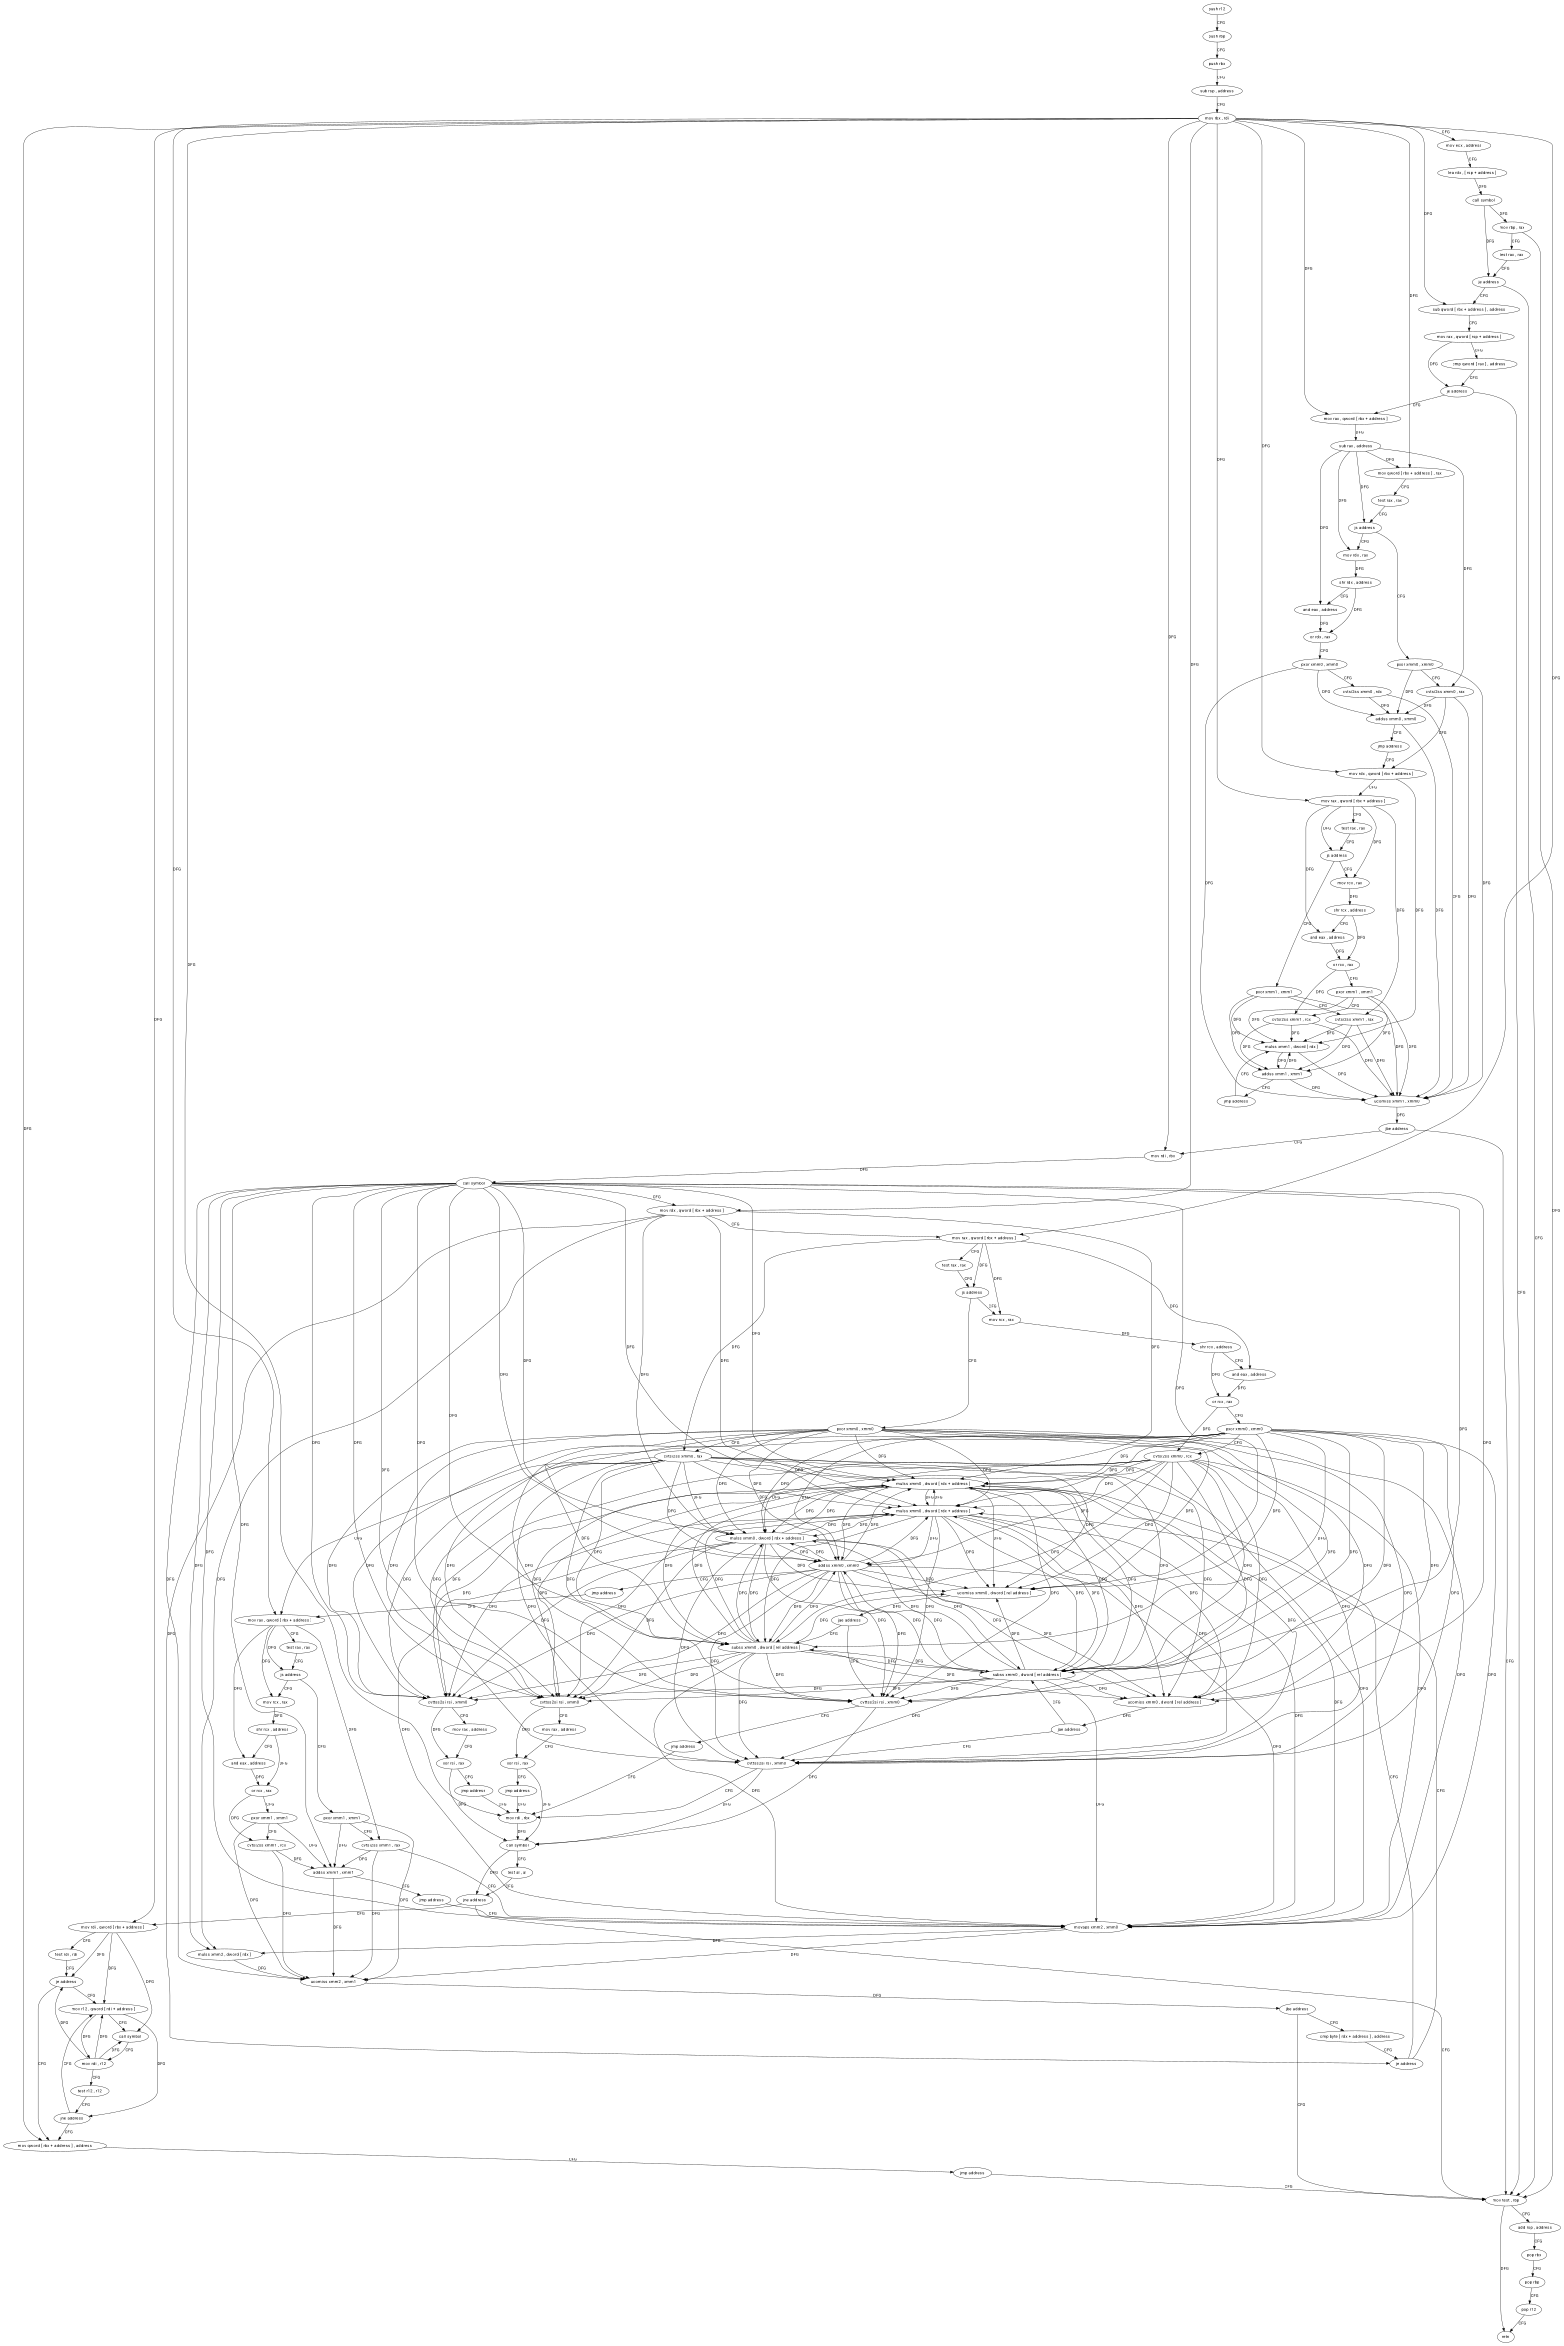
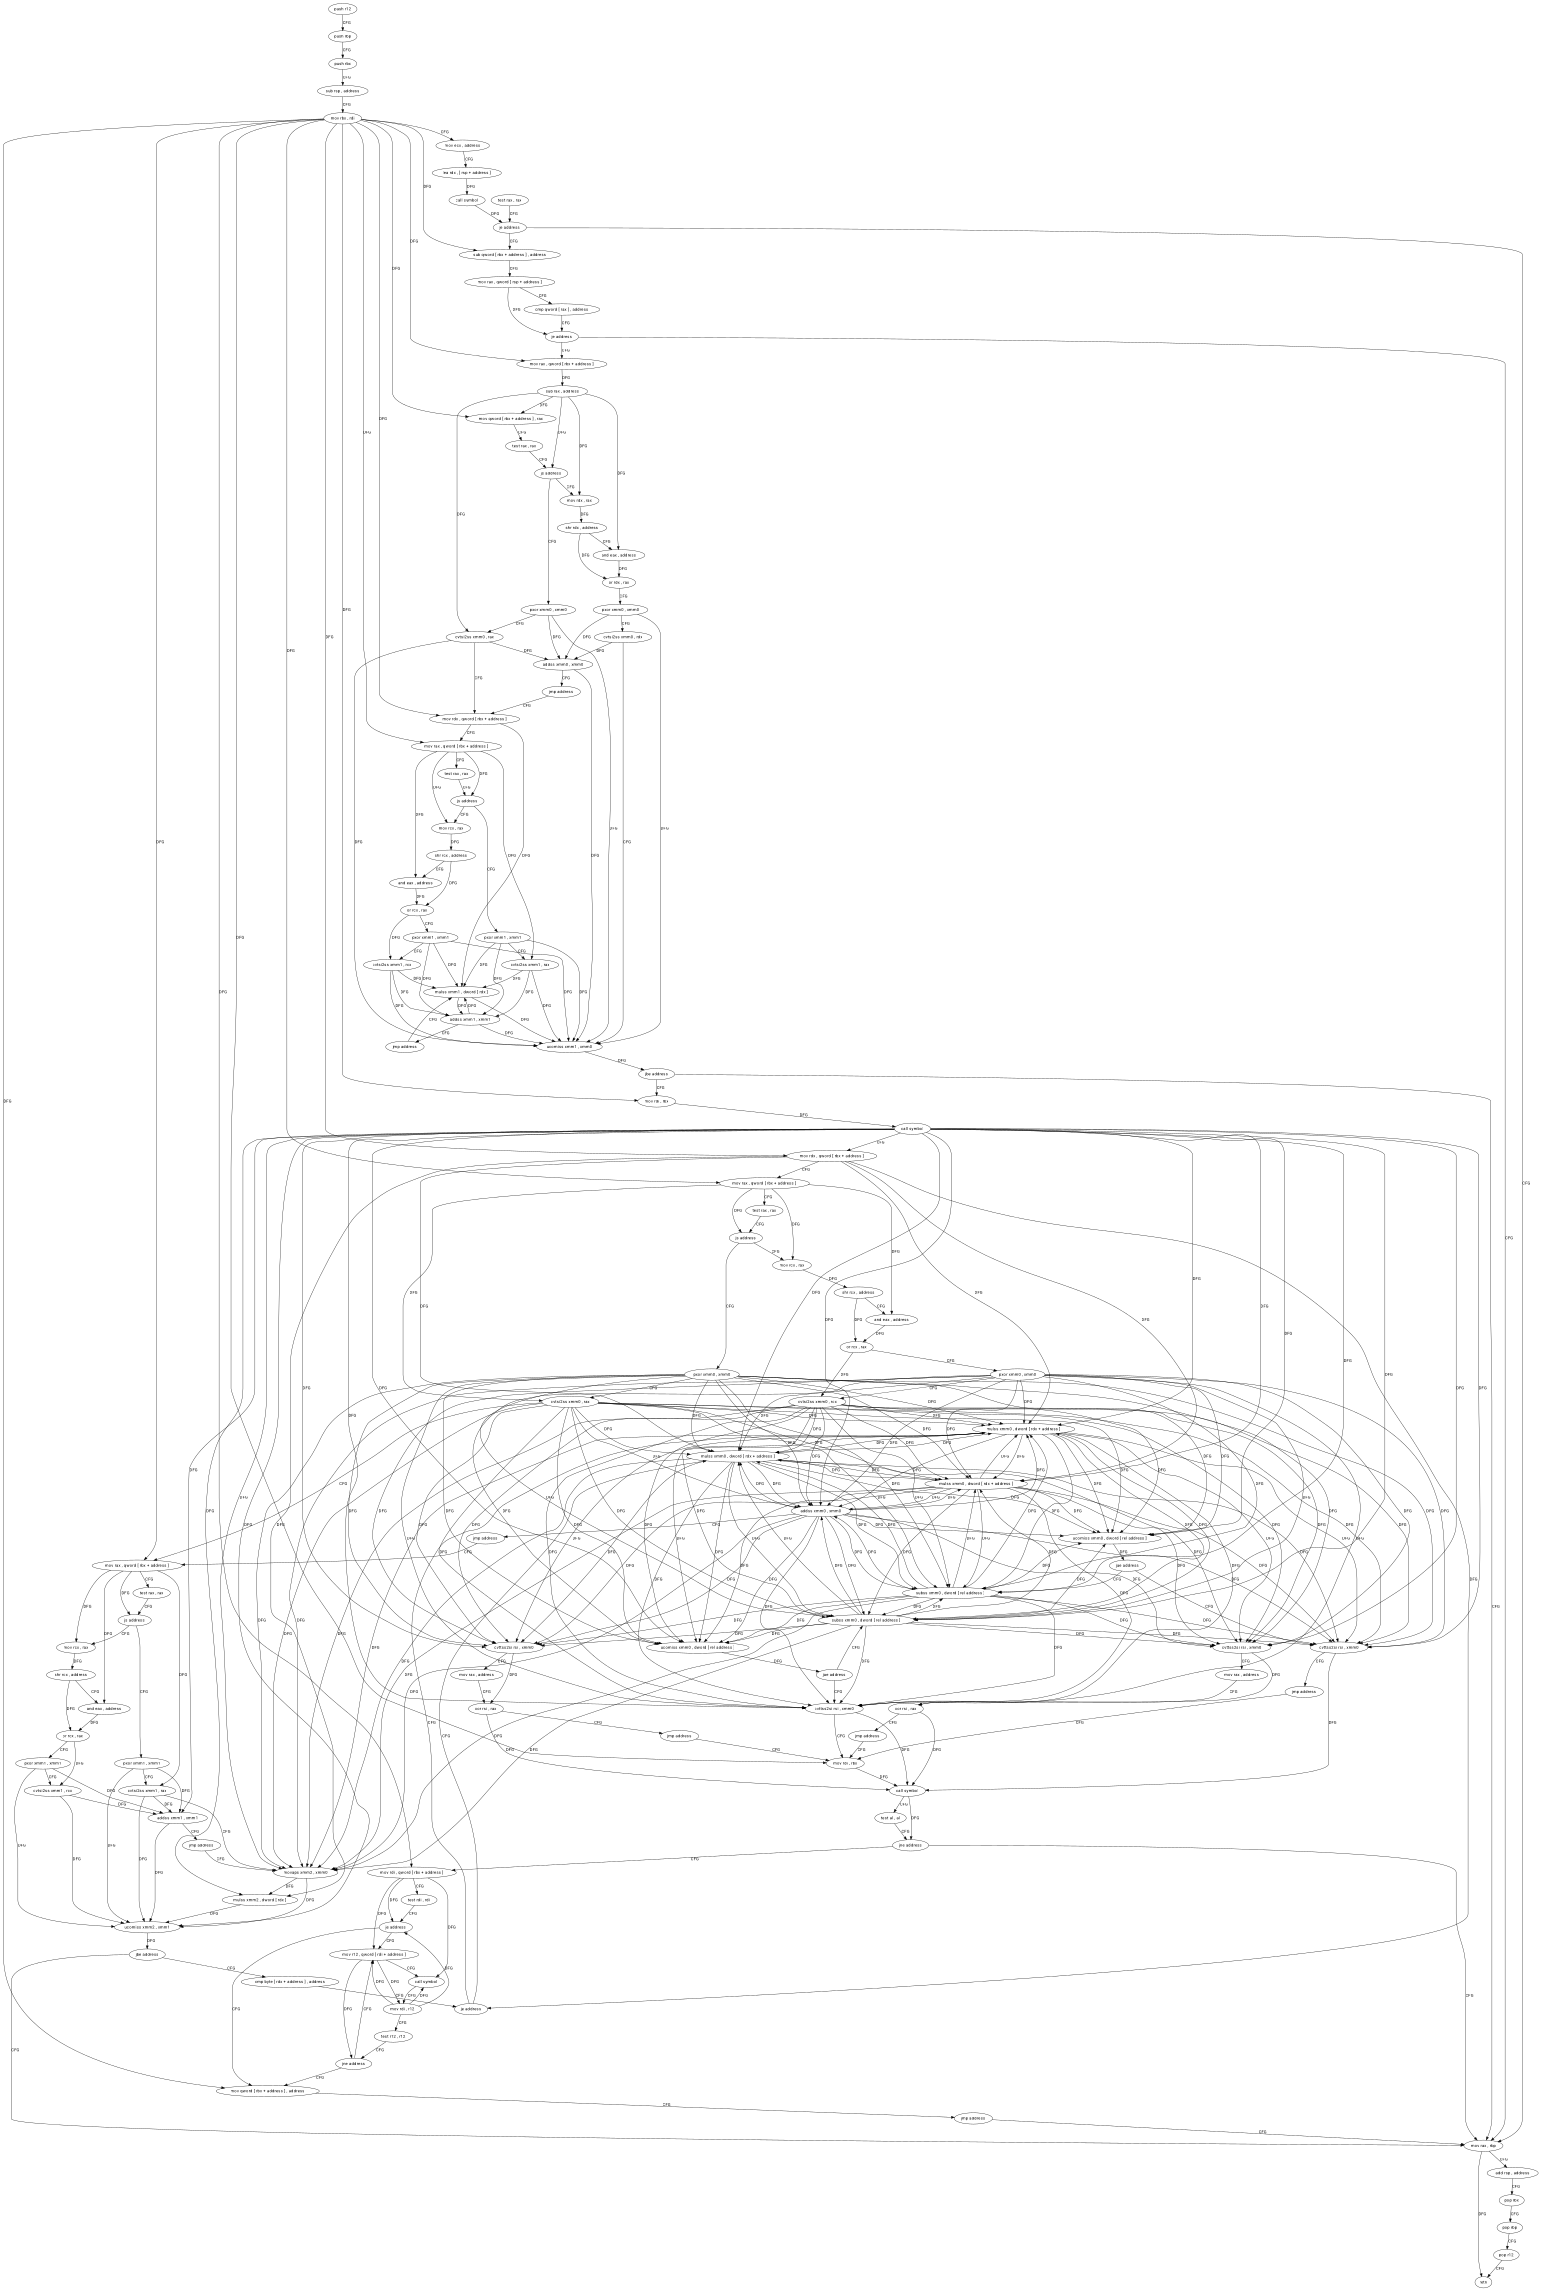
node "mov rbp , rax": removed
node "mov test , rbp": label "mov test , rbp" -> "mov rax , rbp"
